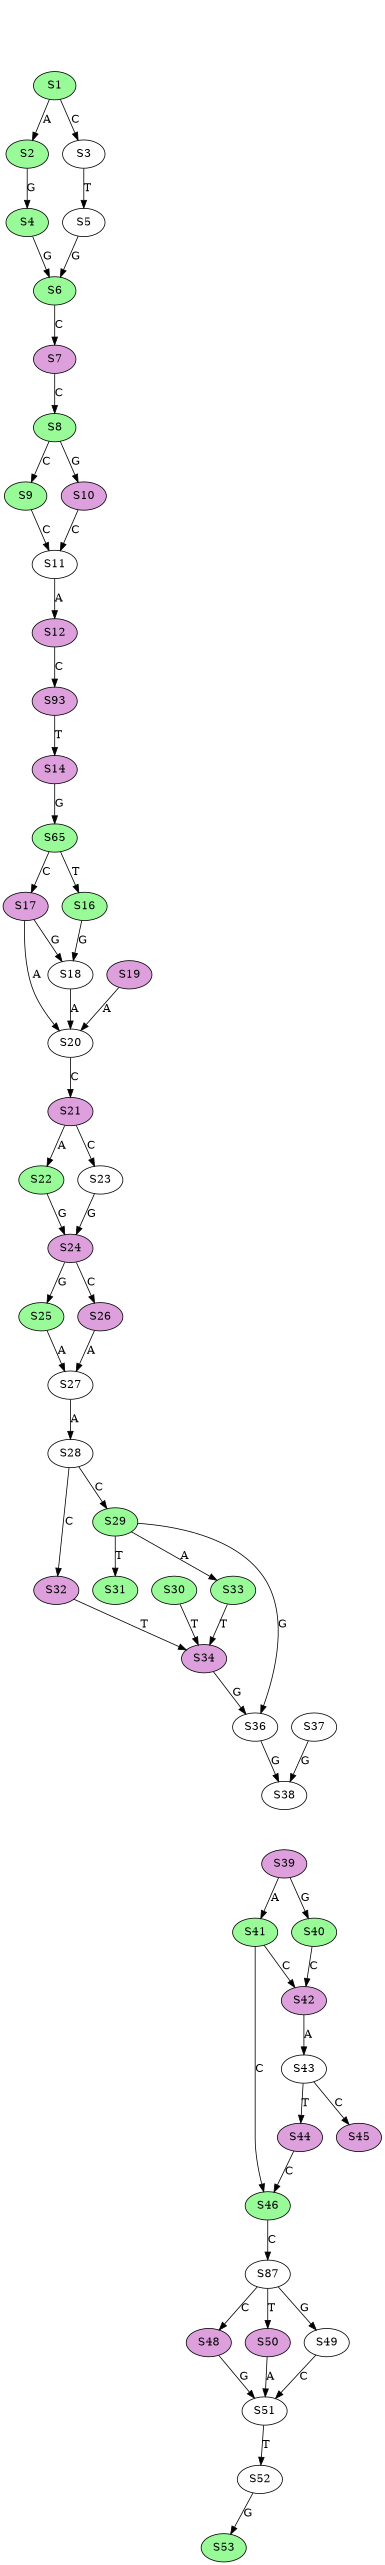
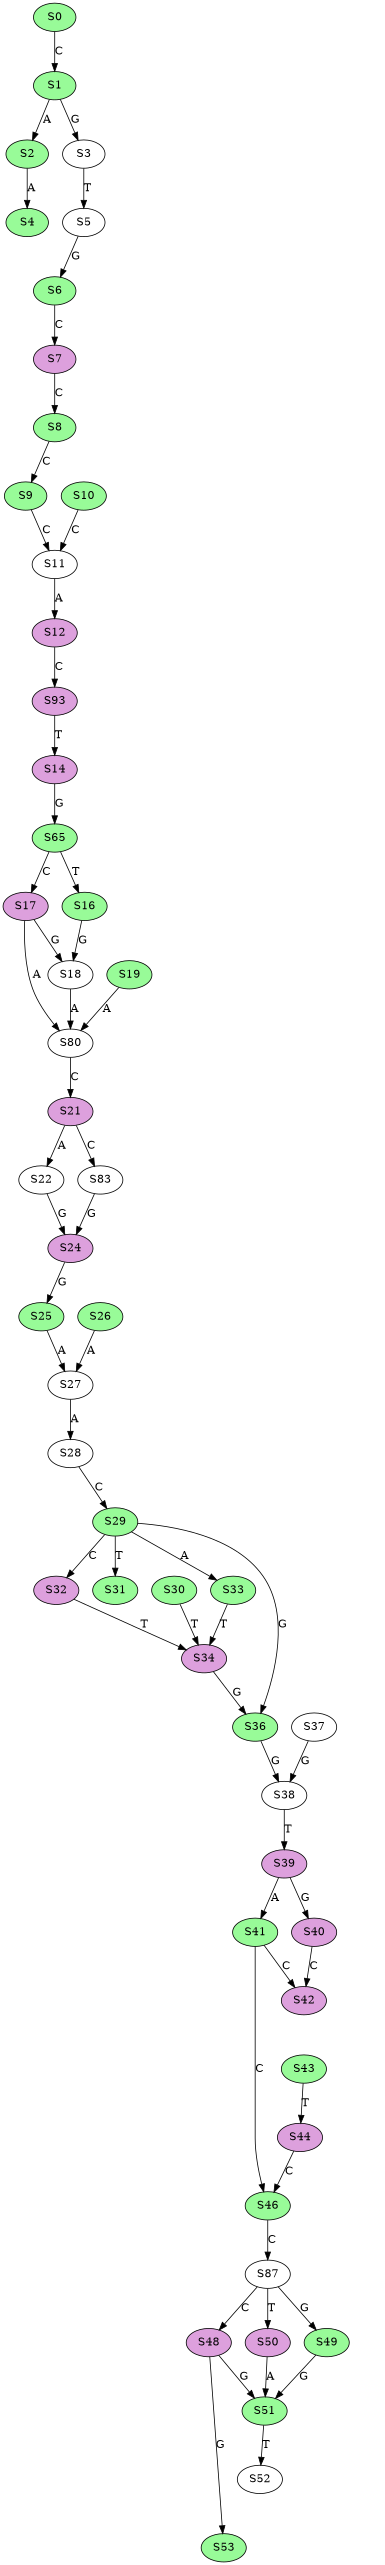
node "S0": added
edge "S1" -> "S3": label "C" -> "G"
edge "S2" -> "S4": label "G" -> "A"
edge "S4" -> "S6": removed, label "G"
edge "S8" -> "S10": removed, label "G"
node "S10": fillcolor plum -> palegreen
node "S19": fillcolor plum -> palegreen
node "S20": label "S20" -> "S80"
node "S22": fillcolor palegreen -> white
node "S23": label "S23" -> "S83"
edge "S24" -> "S26": removed, label "C"
node "S26": fillcolor plum -> palegreen
edge "S28" -> "S32": now "S29" -> "S32"
node "S36": fillcolor white -> palegreen
edge "S38" -> "S39": added, label "T"
node "S40": fillcolor palegreen -> plum
edge "S42" -> "S43": removed, label "A"
node "S43": fillcolor white -> palegreen
node "S45": removed
node "S49": fillcolor white -> palegreen
edge "S49" -> "S51": label "C" -> "G"
node "S51": fillcolor white -> palegreen
edge "S52" -> "S53": now "S48" -> "S53"
